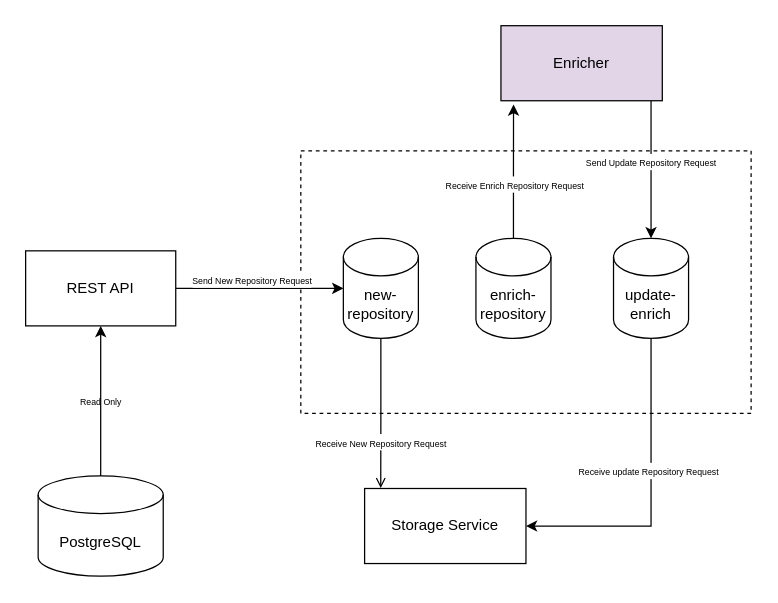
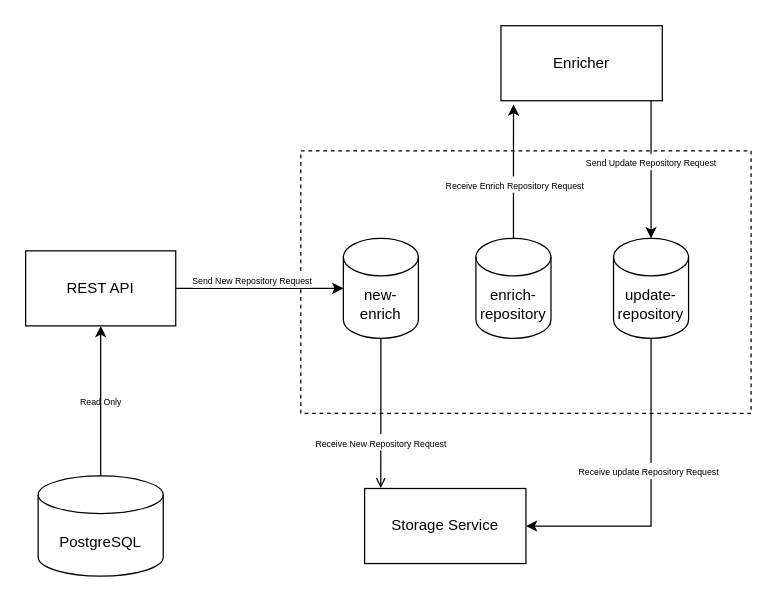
node "Enricher": fillcolor #e1d5e7 -> #ffffff
node "new-repository": label "new-repository" -> "new-enrich"
node "update-enrich": label "update-enrich" -> "update-repository"
